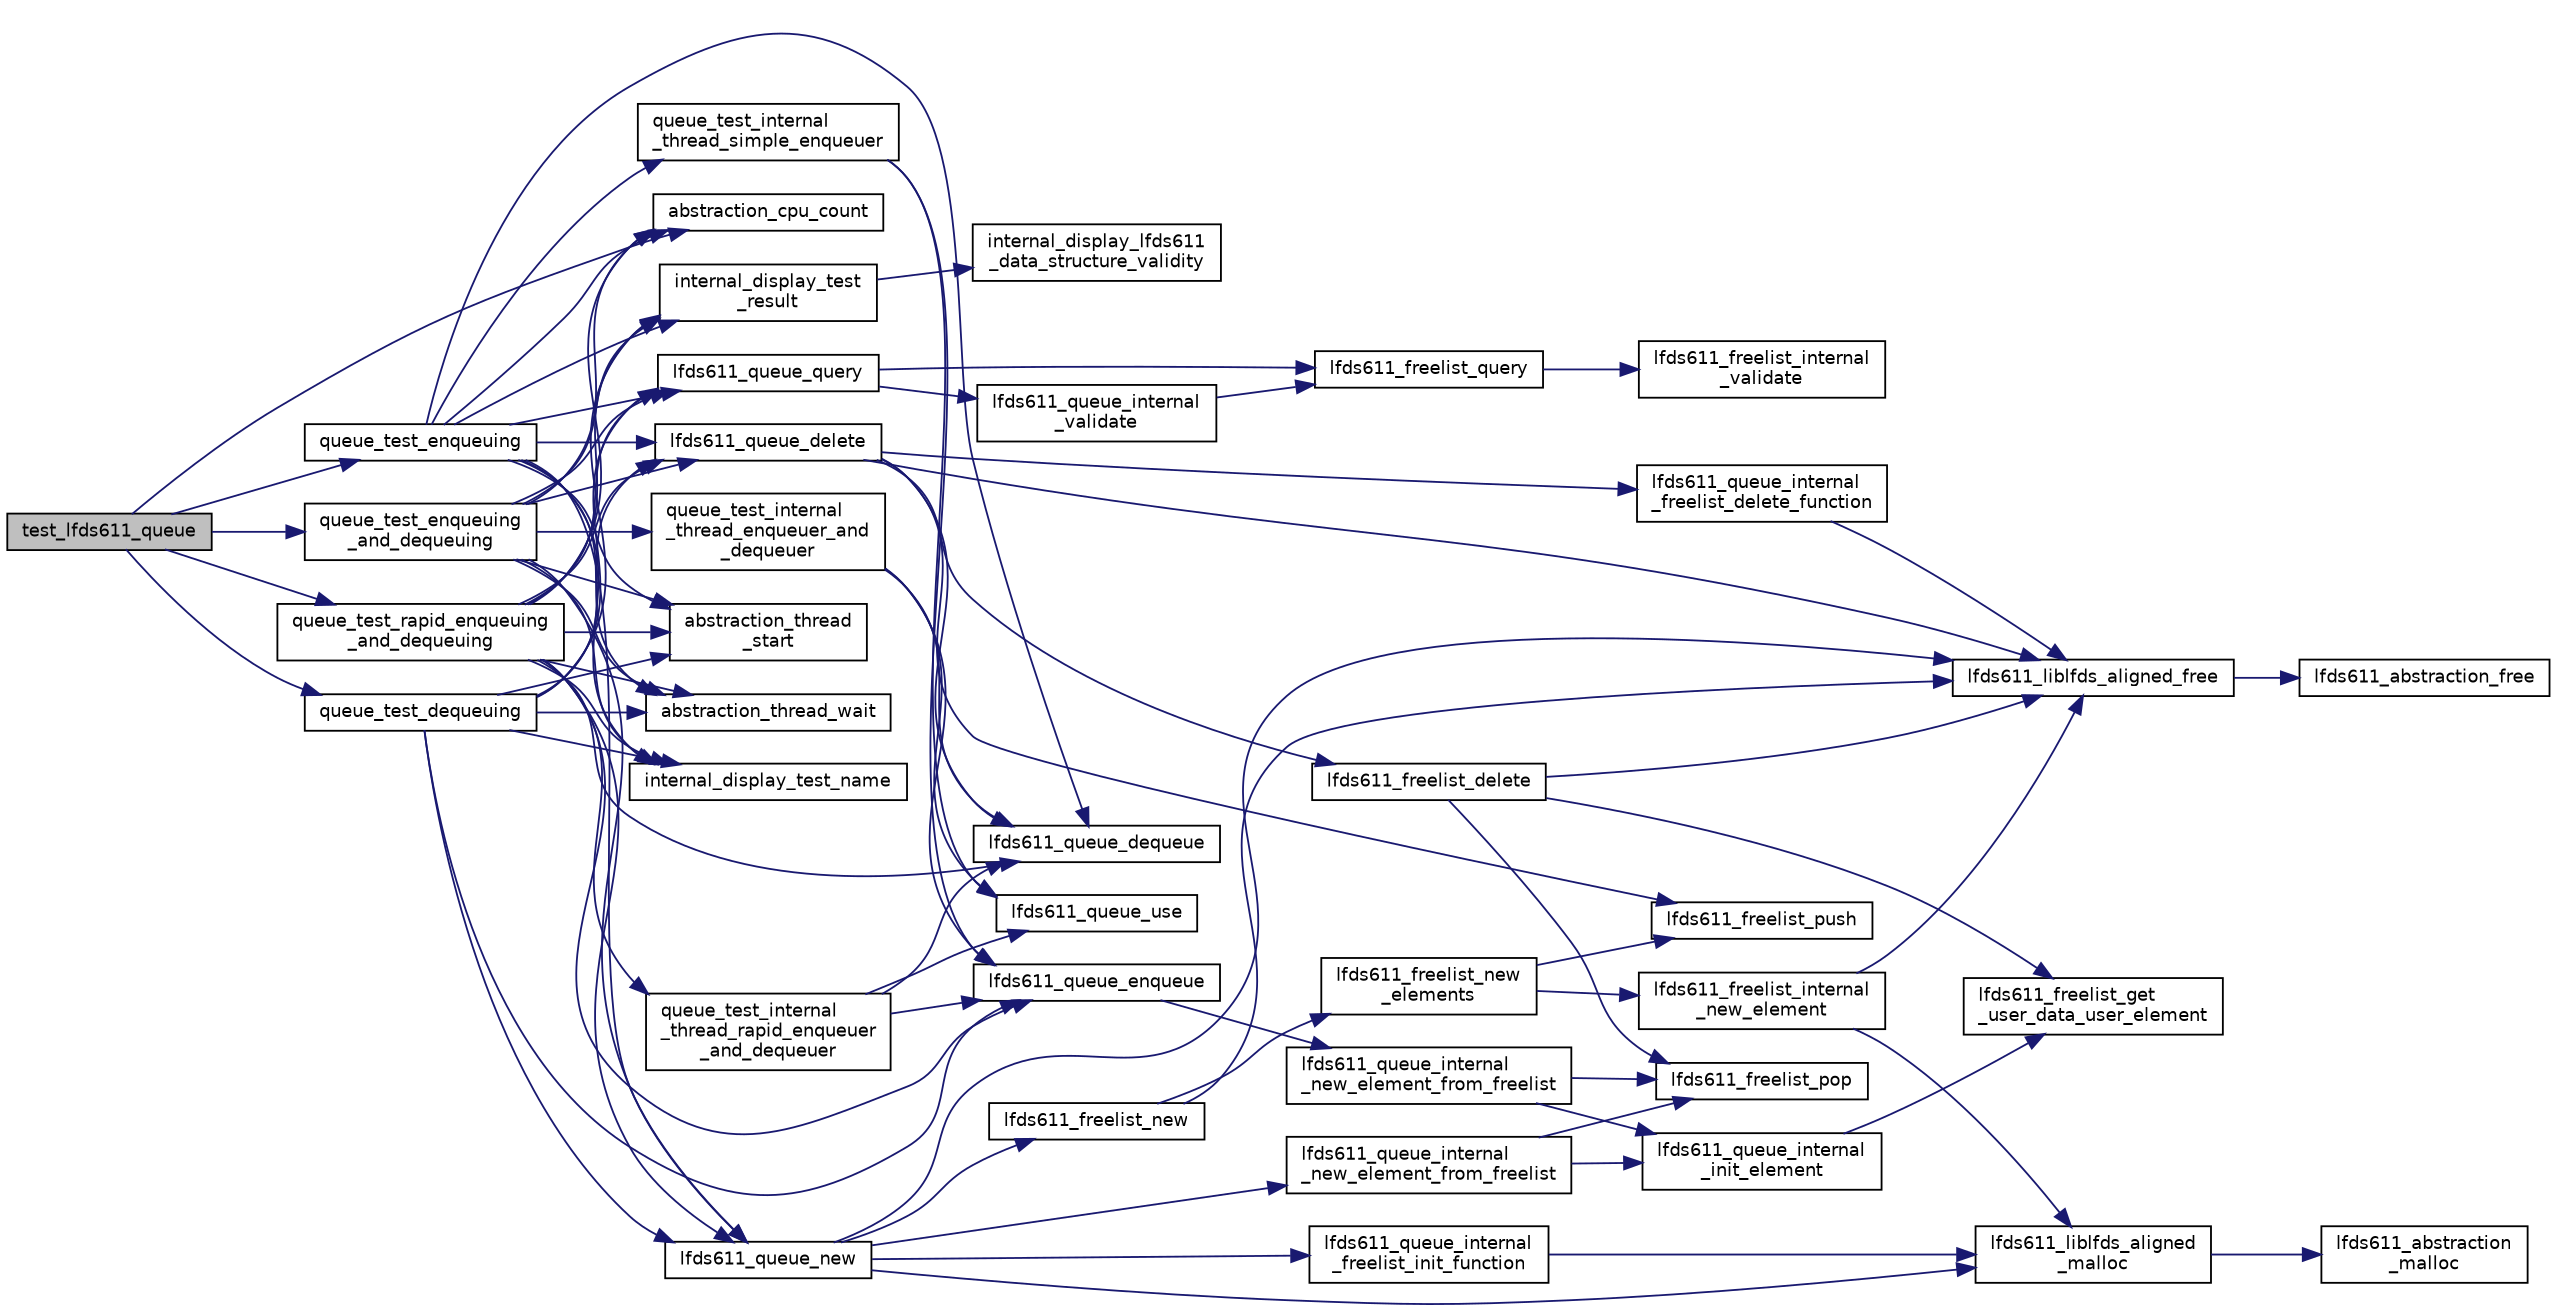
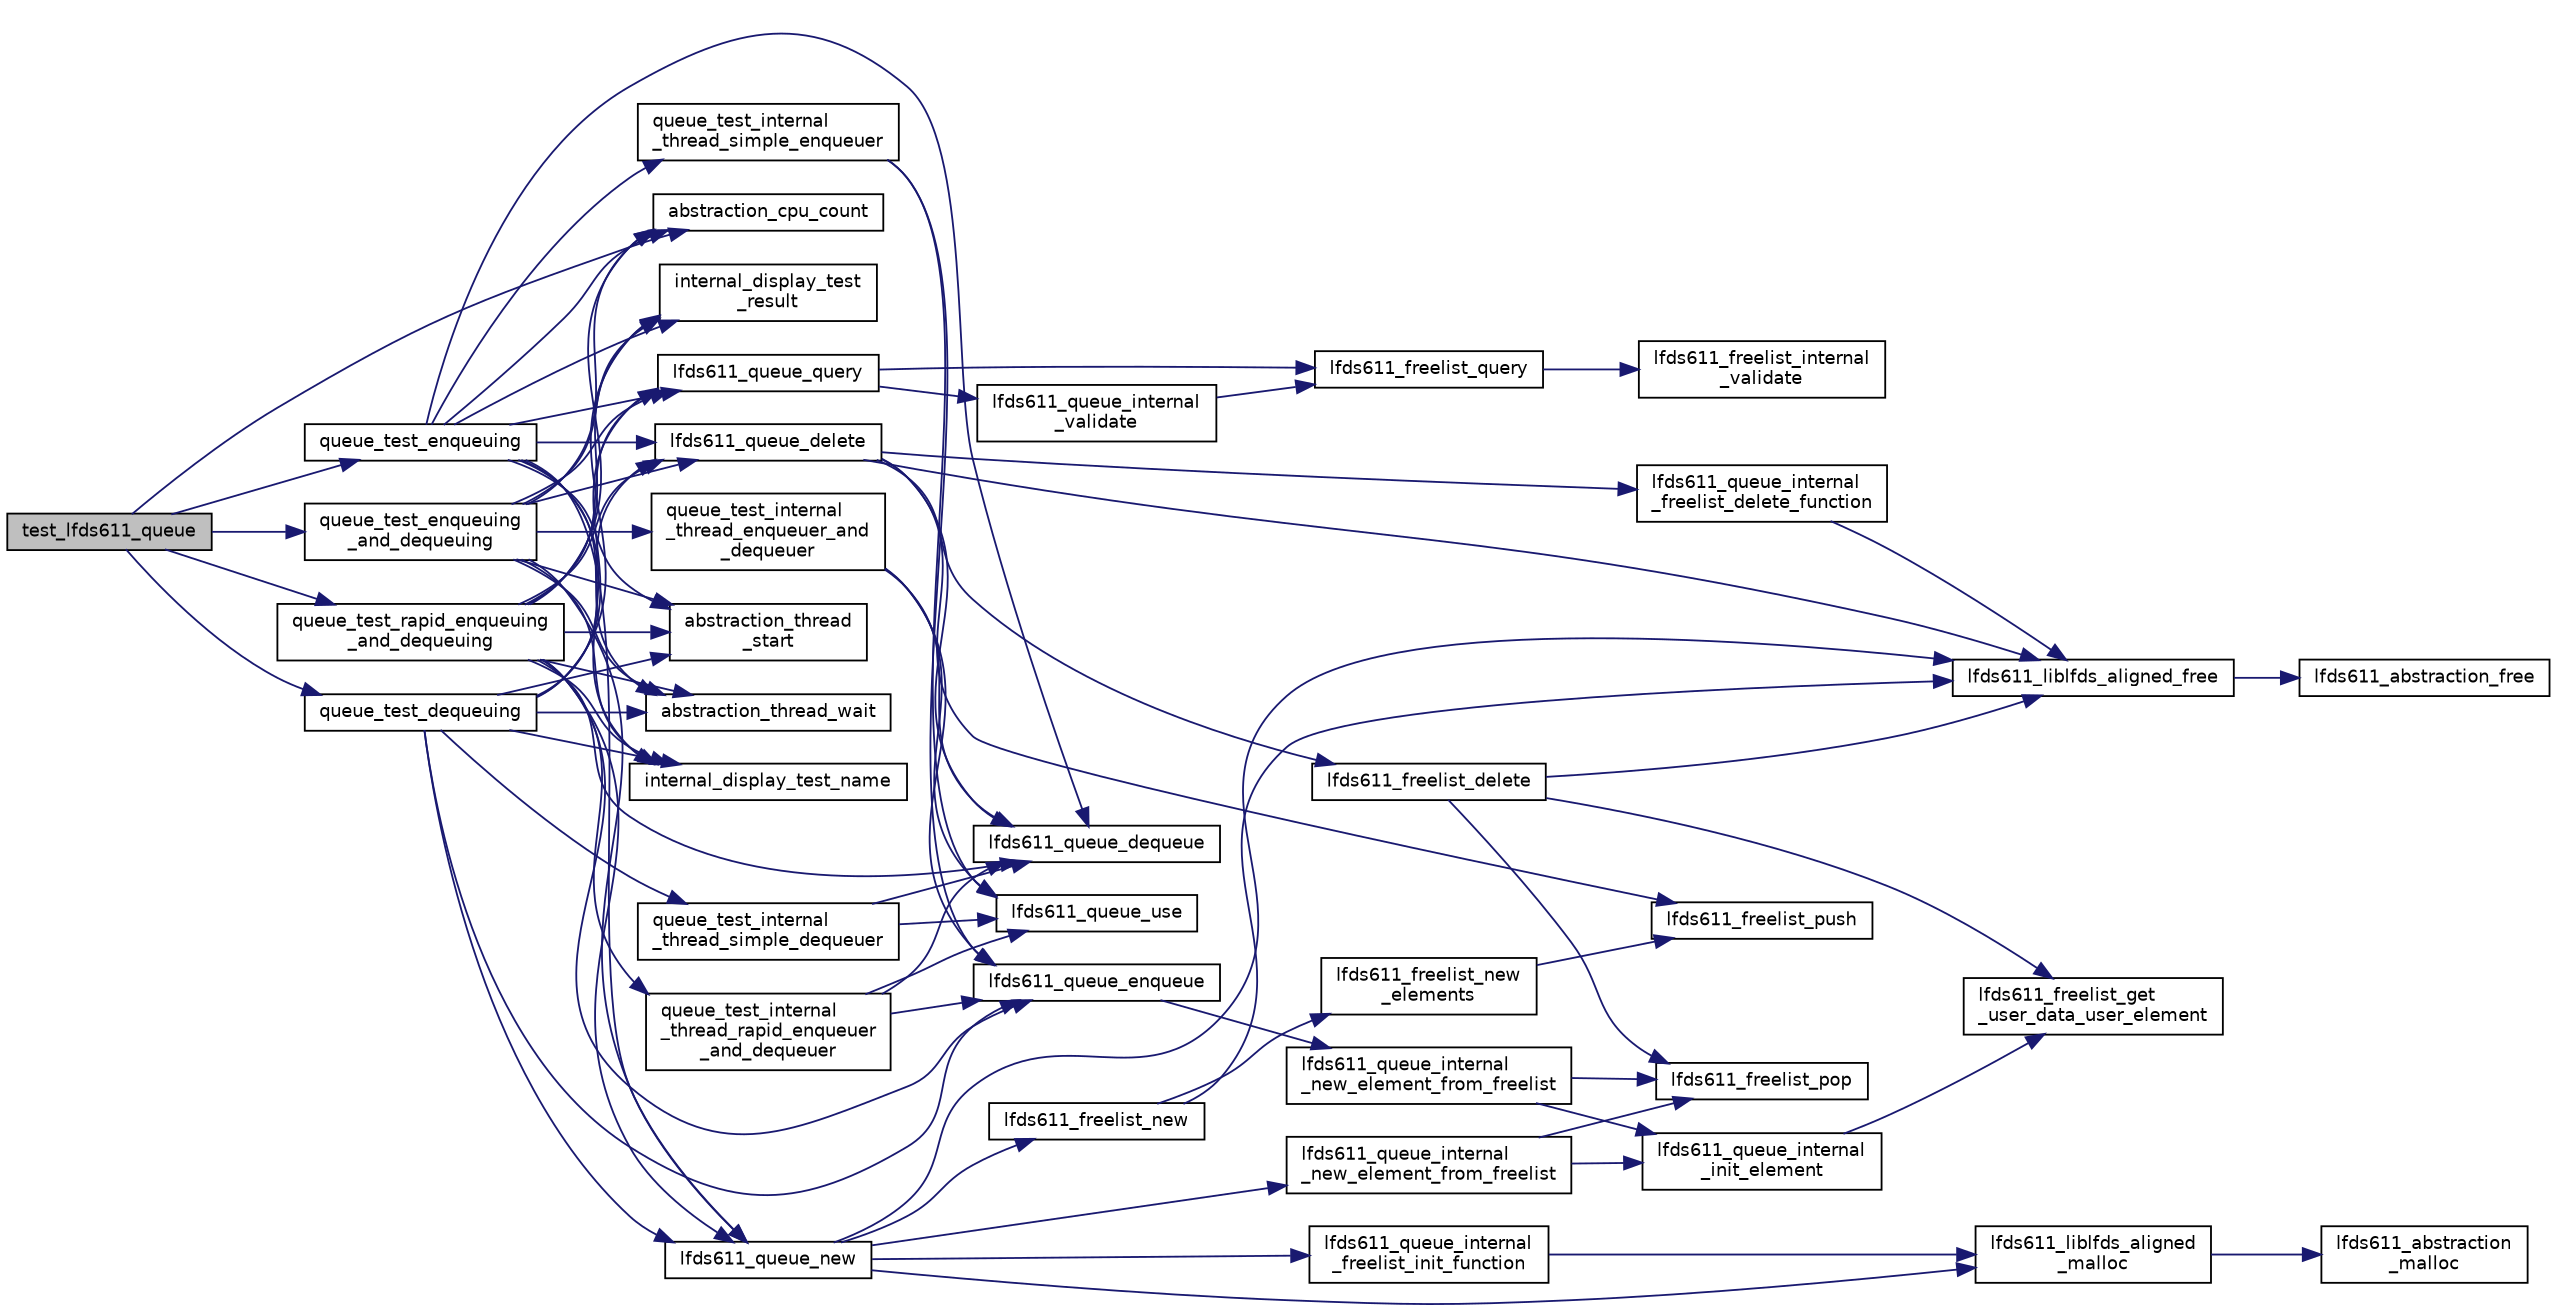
node "internal_display_lfds611 _data_structure_validity": removed
node "queue_test_internal _thread_simple_dequeuer": added
node "lfds611_freelist_internal _new_element": removed
